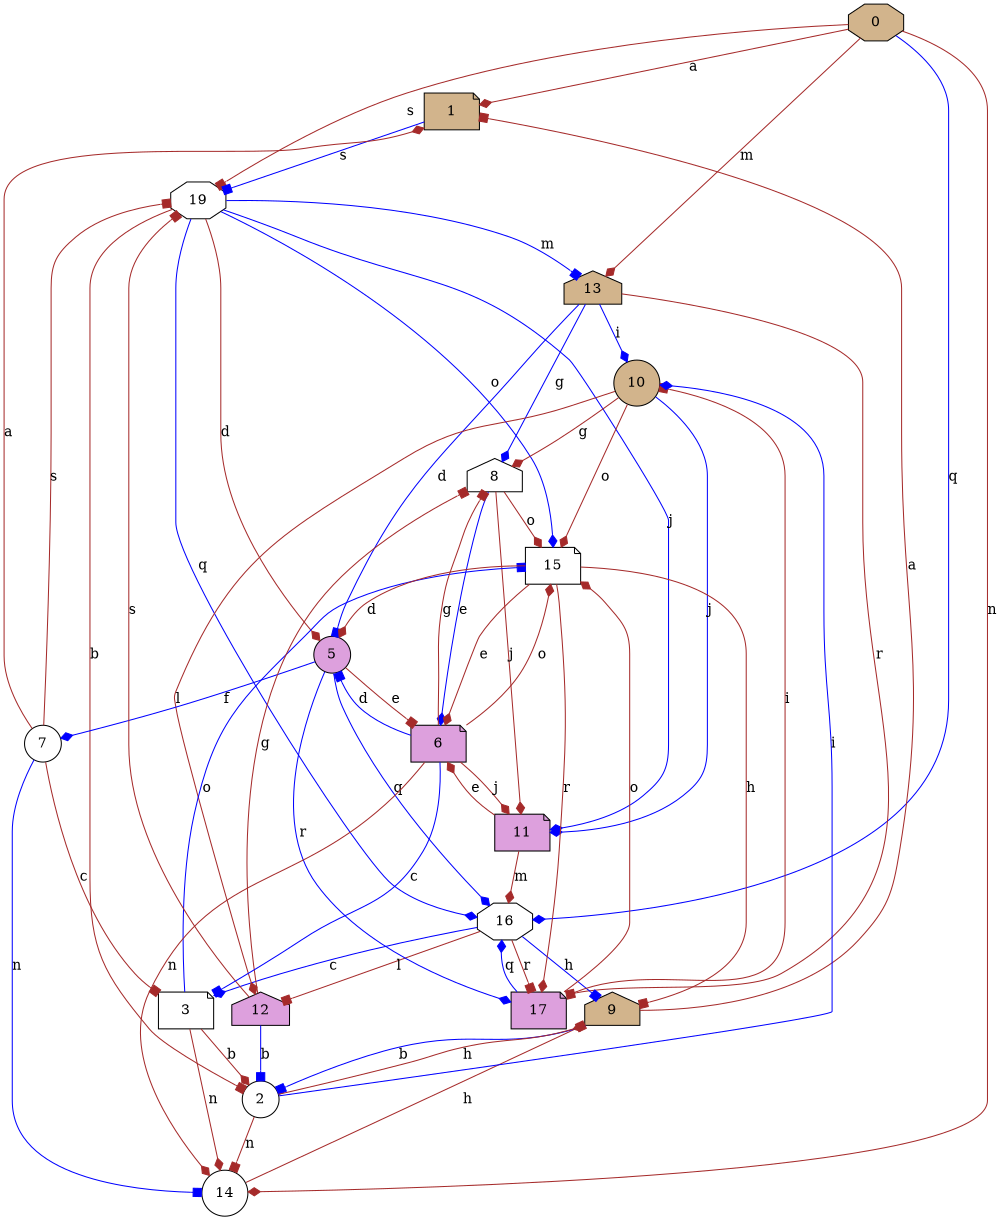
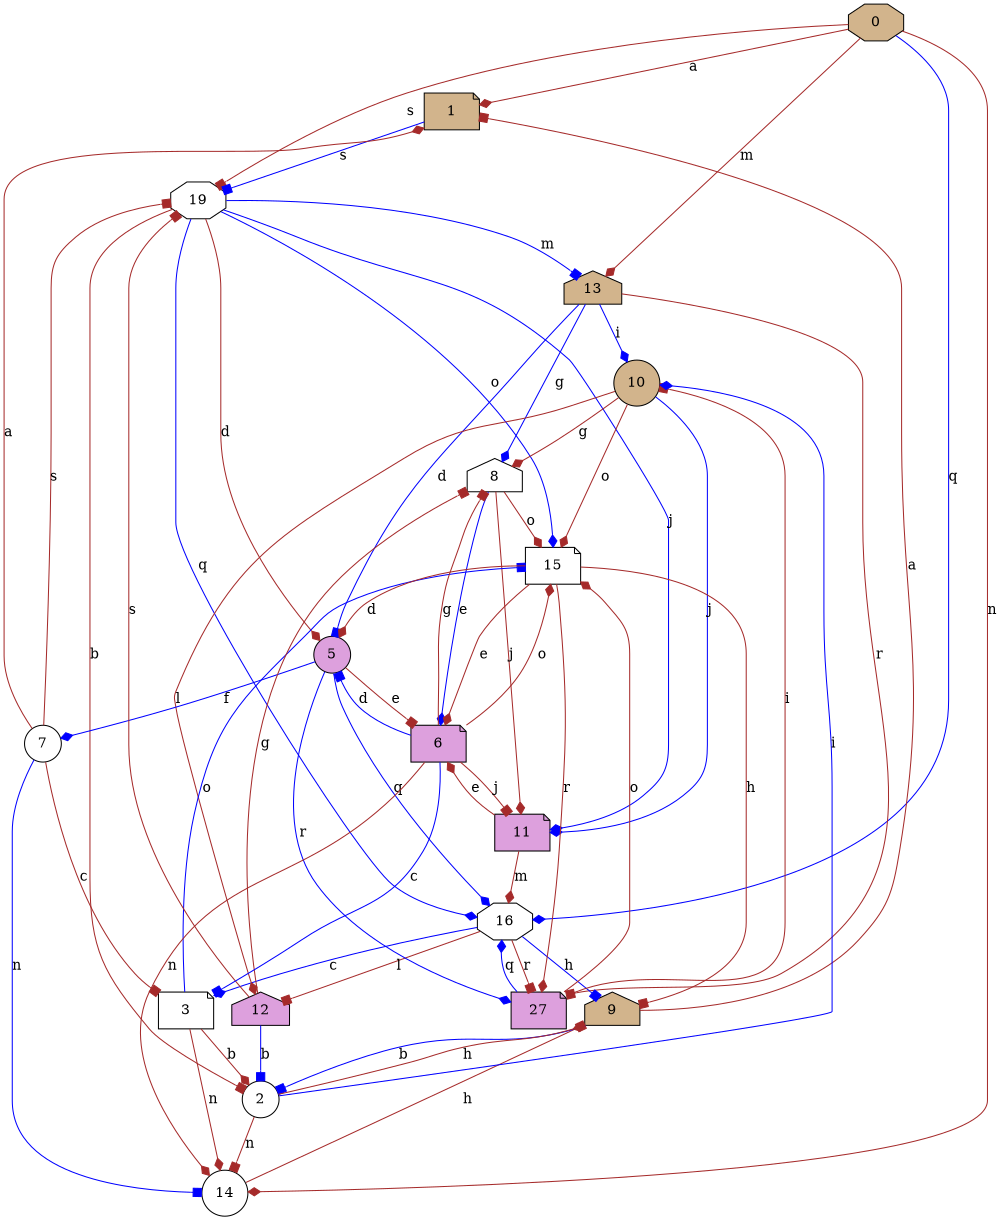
edge "6" -> "11": arrowhead diamond -> box
node "17": label "17" -> "27"
